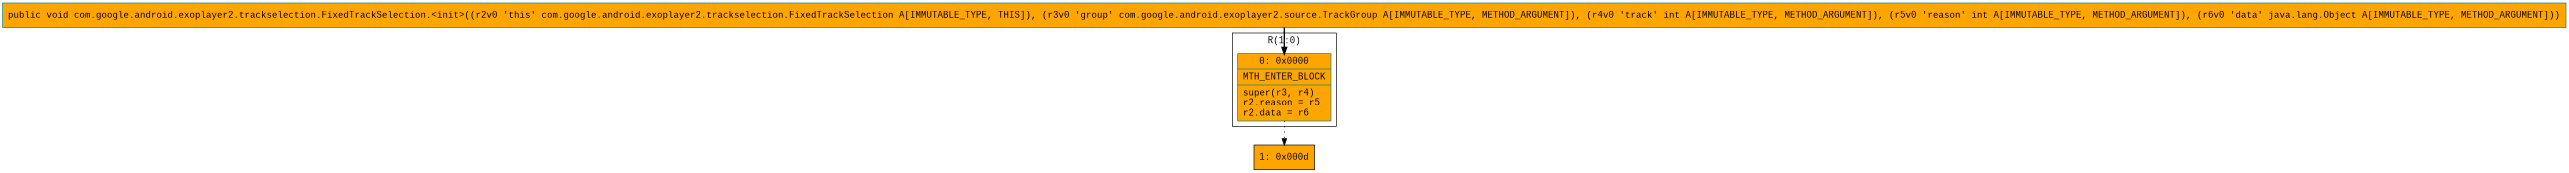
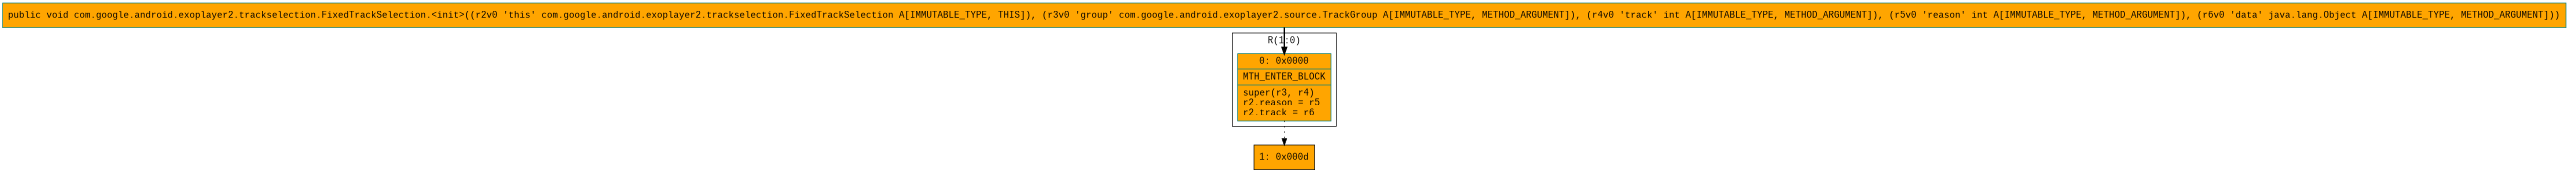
node "0: 0x0000": text "r2.data = r6" -> "r2.track = r6"
